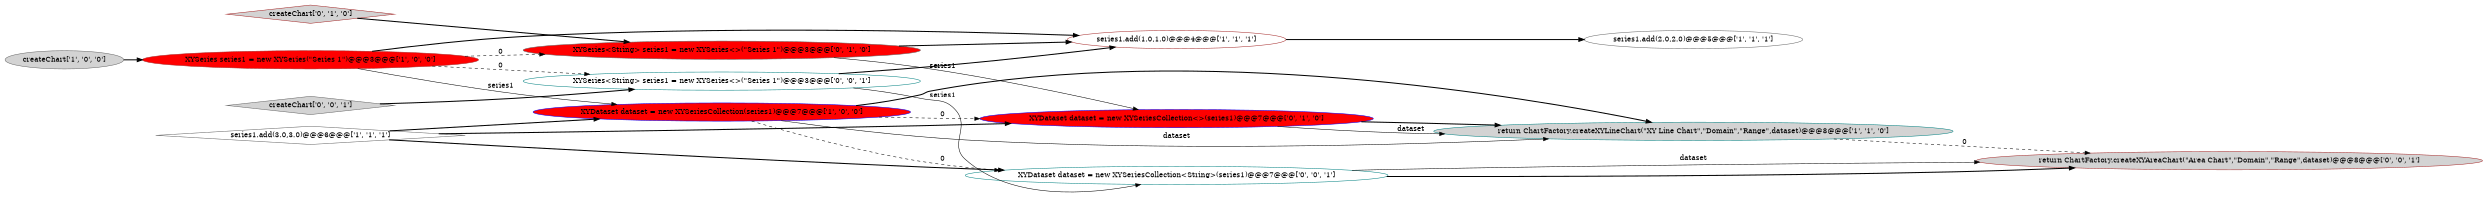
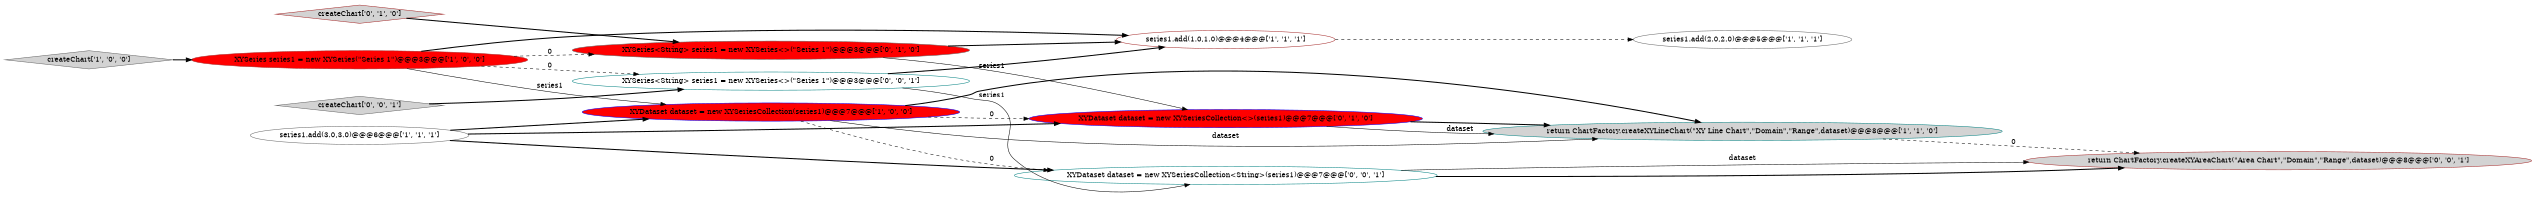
edge "series1.add(1.0,1.0)@@@4@@@['1', '1', '1']" -> "series1.add(2.0,2.0)@@@5@@@['1', '1', '1']": style bold -> dashed
node "createChart['1', '0', '0']": shape ellipse -> diamond
node "series1.add(3.0,3.0)@@@6@@@['1', '1', '1']": shape diamond -> ellipse
